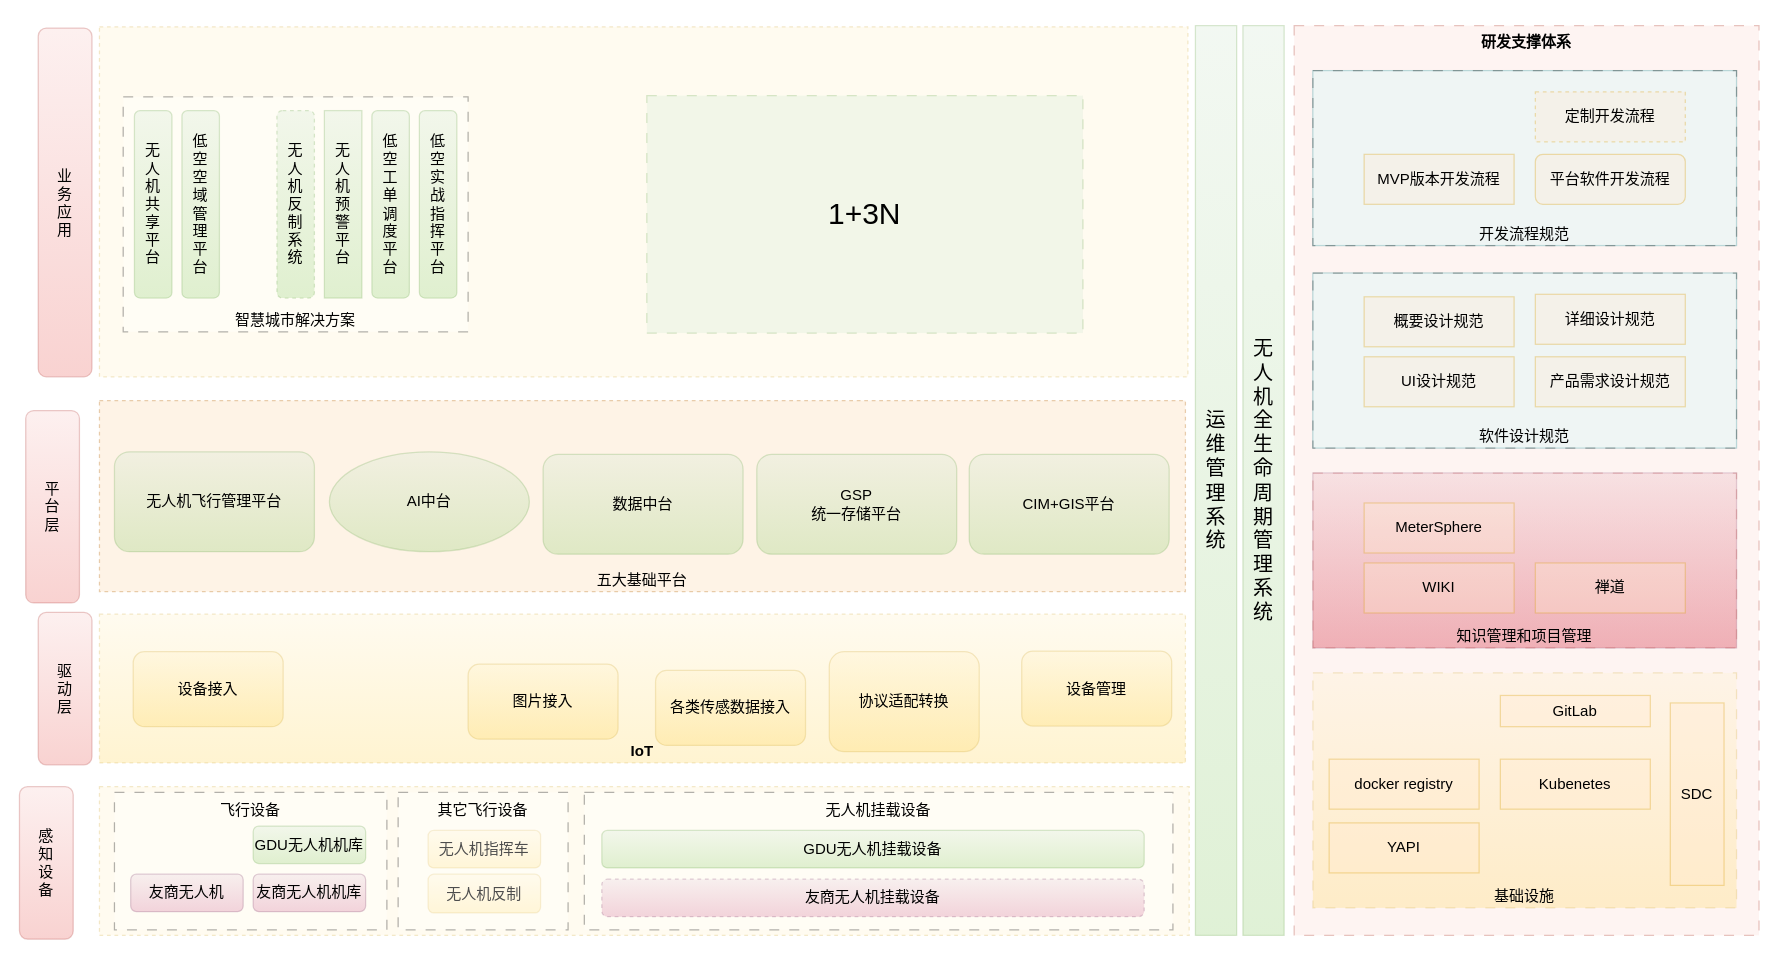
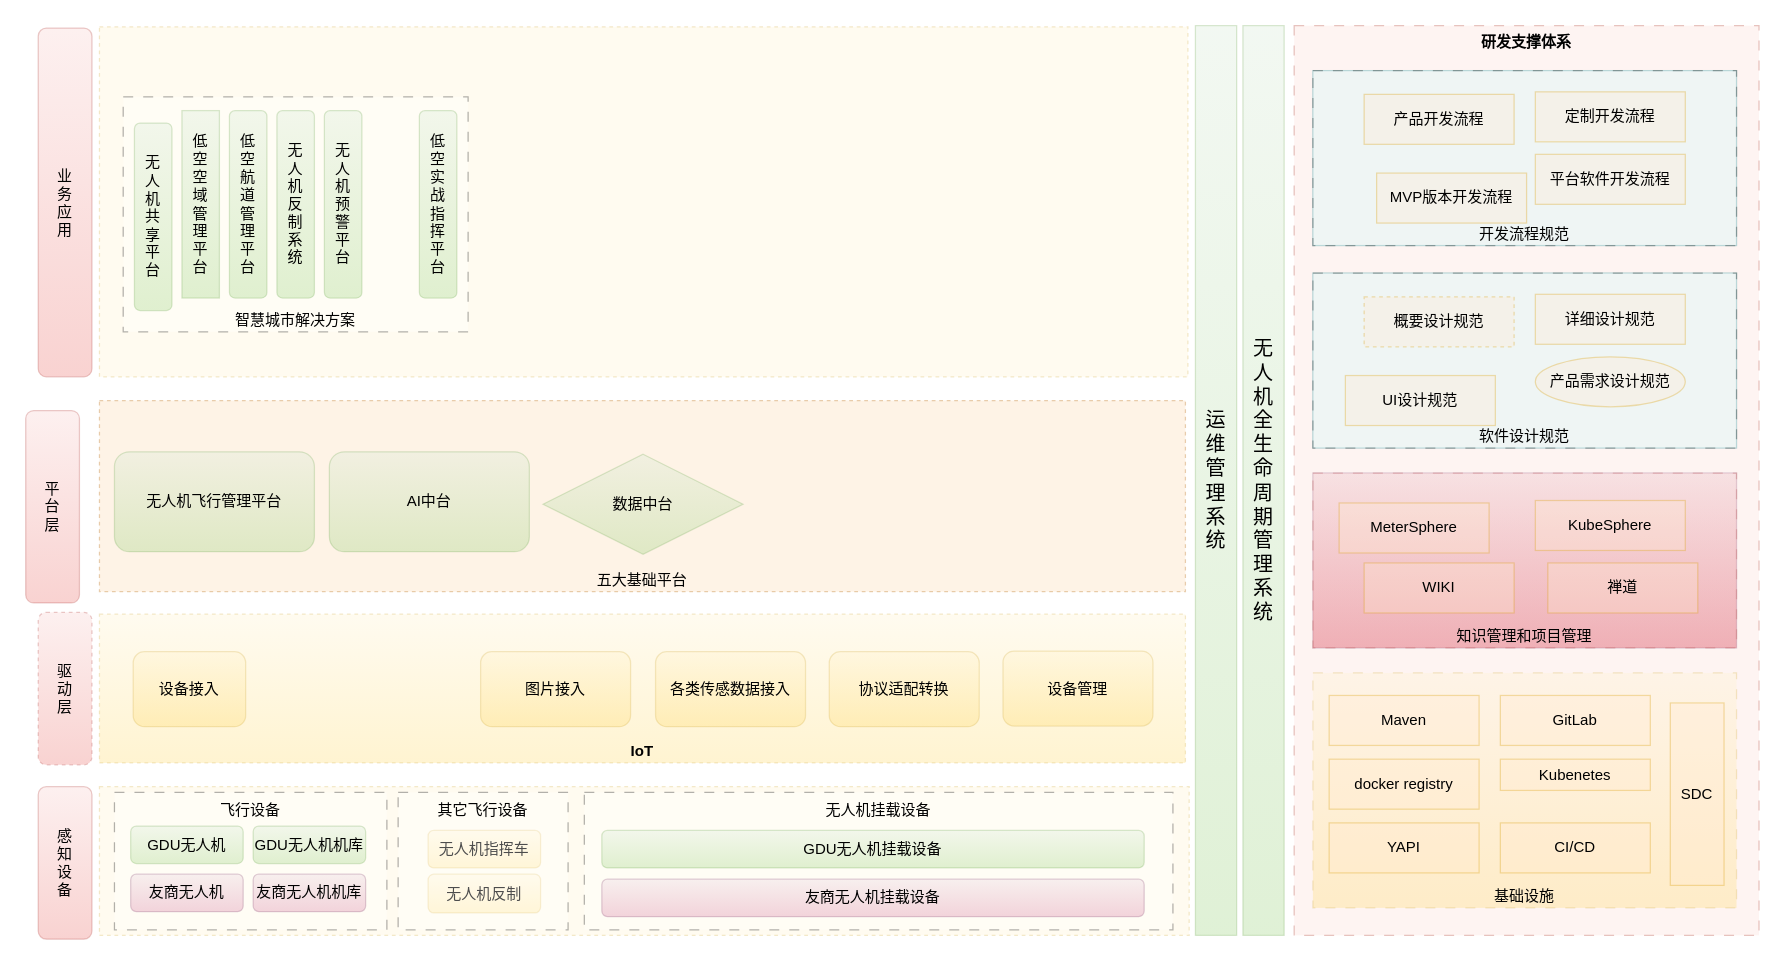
node "定制开发流程": style dashed -> solid
node "产品开发流程": added
node "MVP版本开发流程": moved (1439, 179) -> (1452, 198)
node "平台软件开发流程": shape rounded rectangle -> rectangle
node "无 人 机 共 享 平 台": moved (153, 204) -> (153, 217)
node "低 空 空 域 管 理 平 台": shape rounded rectangle -> rectangle
node "低 空 航 道 管 理 平 台": added
node "无 人 机 反 制 系 统": style dashed -> solid
node "无 人 机 预 警 平 台": shape rectangle -> rounded rectangle
node "低 空 工 单 调 度 平 台": removed
node "1+3N": removed
node "概要设计规范": style solid -> dashed
node "UI设计规范": moved (1439, 382) -> (1421, 401)
node "产品需求设计规范": shape rectangle -> ellipse
node "AI中台": shape ellipse -> rounded rectangle
node "数据中台": shape rounded rectangle -> diamond
node "GSP 统一存储平台": removed
node "CIM+GIS平台": removed
node "KubeSphere": added
node "MeterSphere": moved (1439, 528) -> (1414, 528)
node "禅道": moved (1611, 588) -> (1623, 588)
node "驱 动 层": style solid -> dashed
node "设备接入": size 150x75 -> 113x75
node "设备管理": moved (1097, 689) -> (1078, 689)
node "图片接入": moved (543, 702) -> (556, 689)
node "协议适配转换": size 150x100 -> 150x75
node "各类传感数据接入": moved (731, 708) -> (731, 689)
node "GitLab": size 150x31 -> 150x50
node "Maven": added
node "Kubenetes": size 150x50 -> 150x31
node "GDU无人机": added
node "CI/CD": added
node "感 知 设 备": moved (46, 863) -> (65, 863)
node "友商无人机挂载设备": style dashed -> solid
